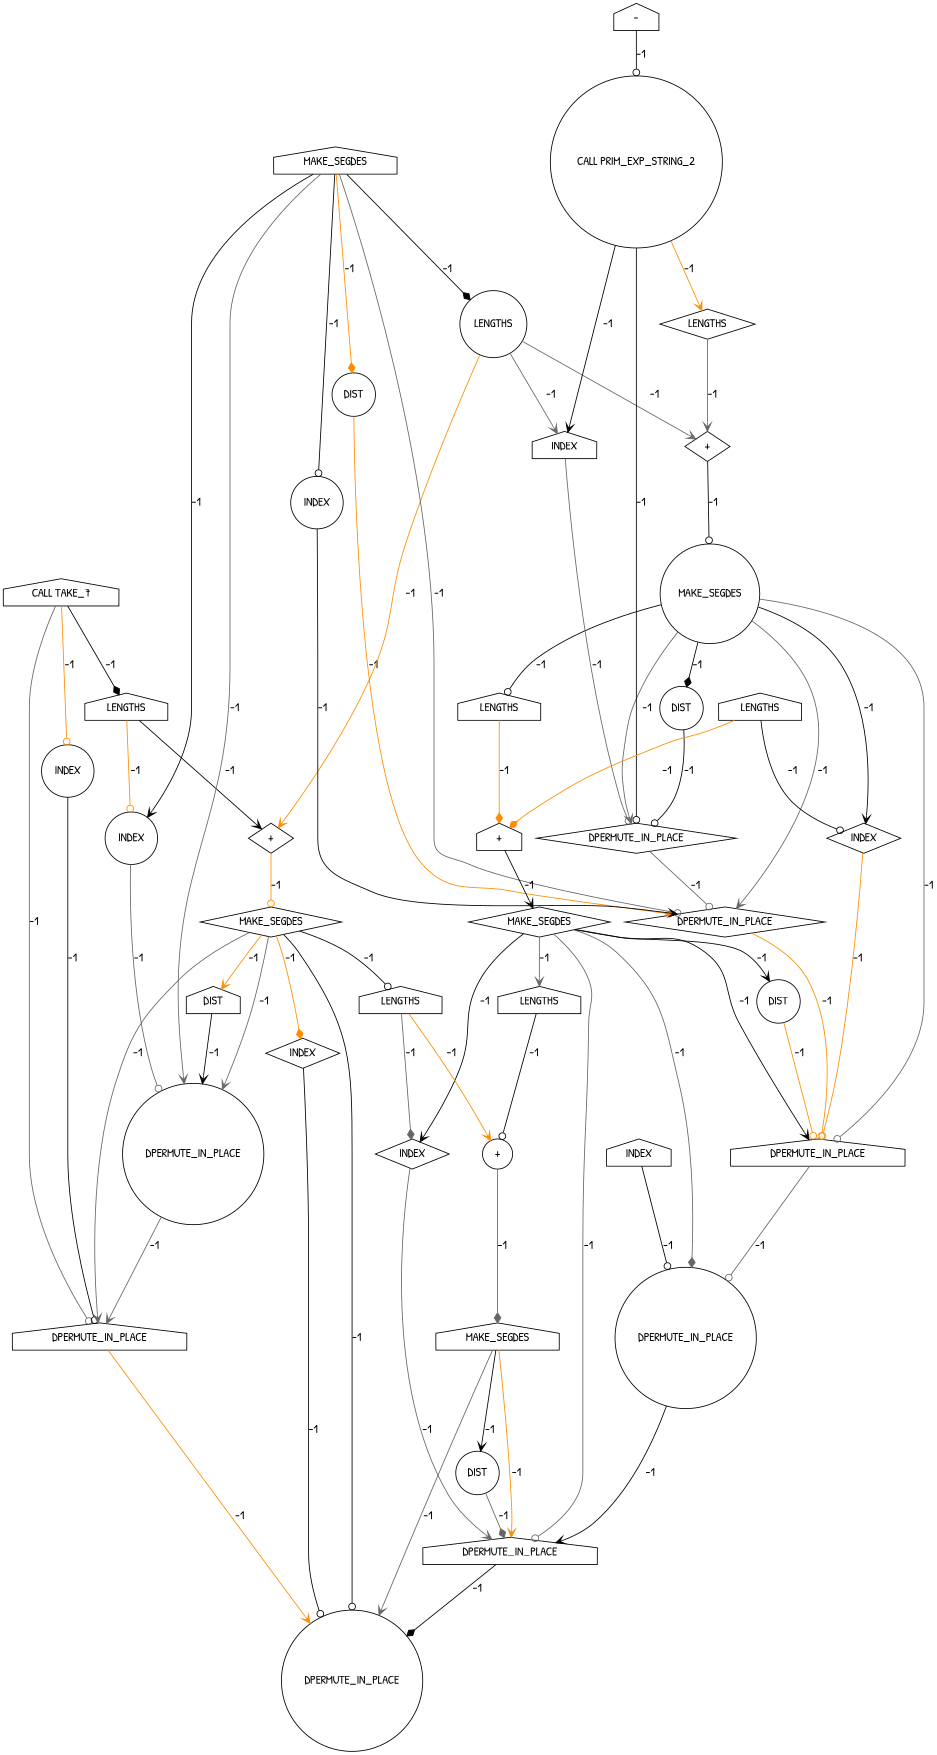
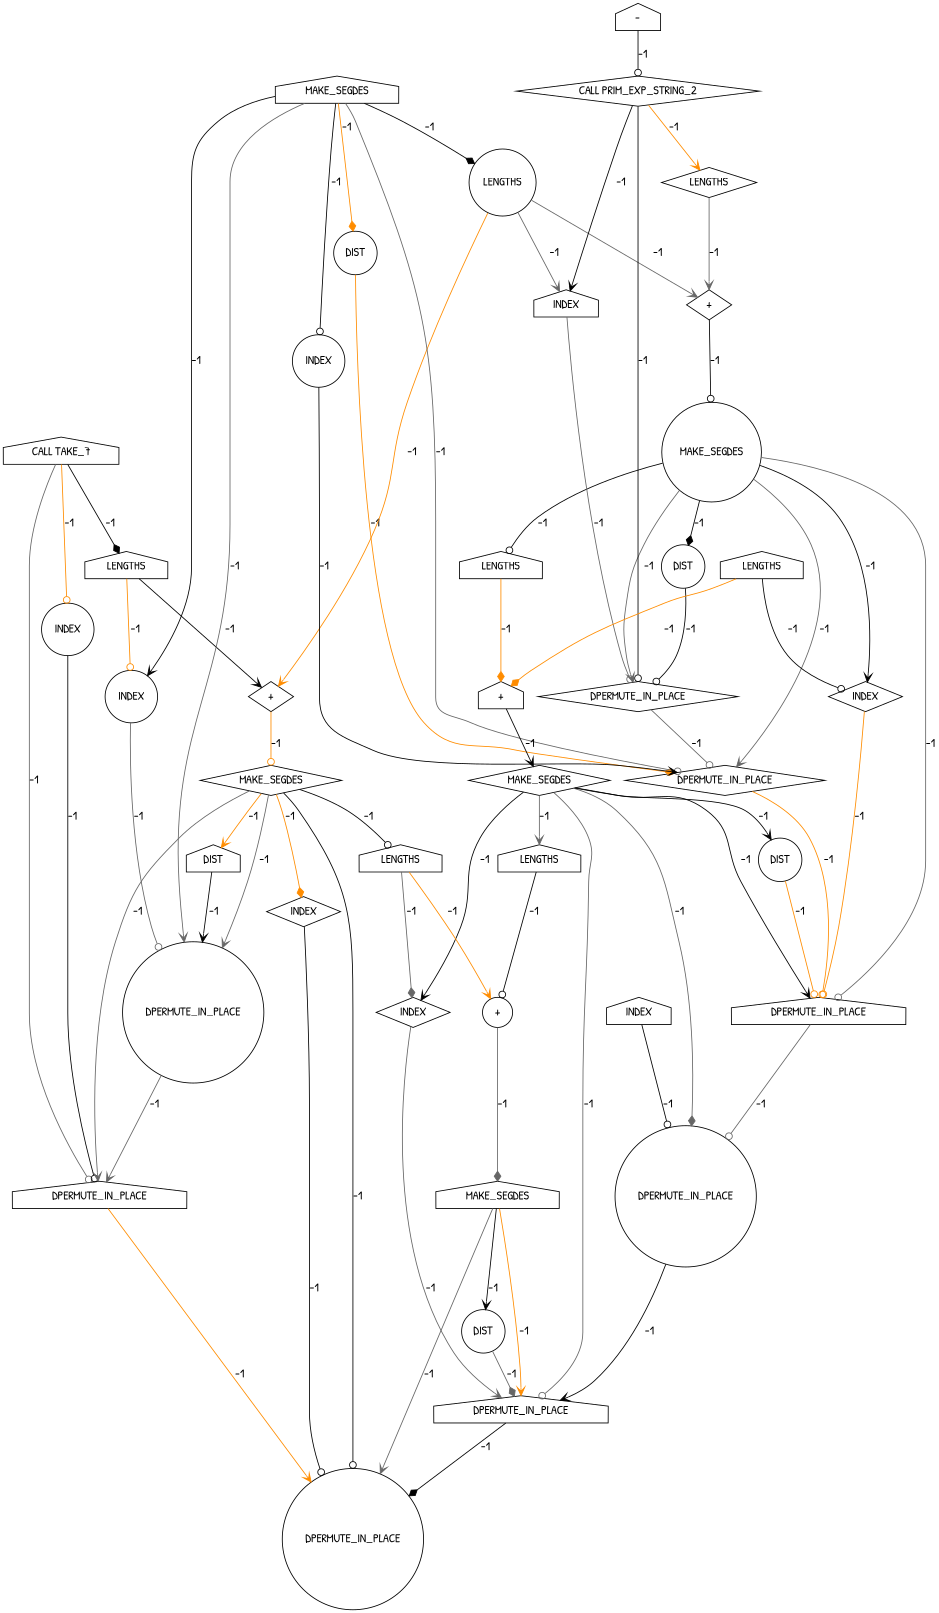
node "CALL PRIM_EXP_STRING_2": shape circle -> diamond
